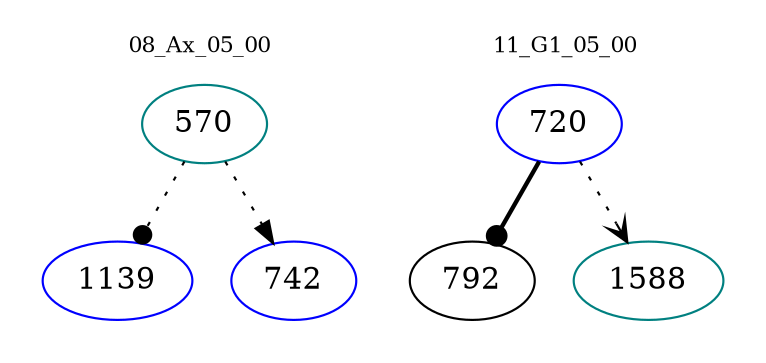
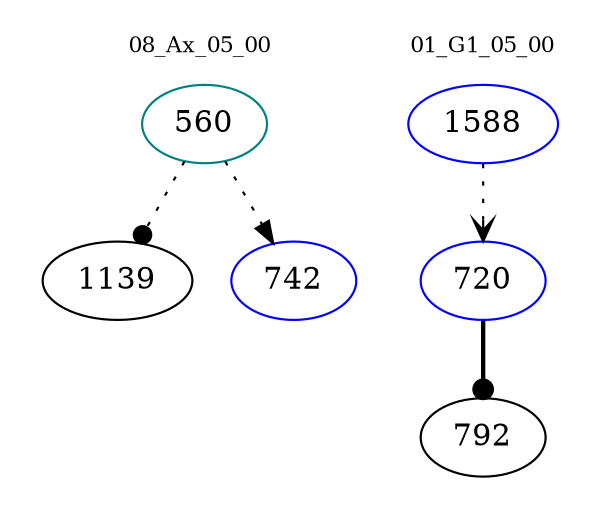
cluster "11_G1_05_00": label "11_G1_05_00" -> "01_G1_05_00"
node "570": label "570" -> "560"
edge "720" -> "1588": reversed
node "1139": color blue -> black
node "1588": color teal -> blue
